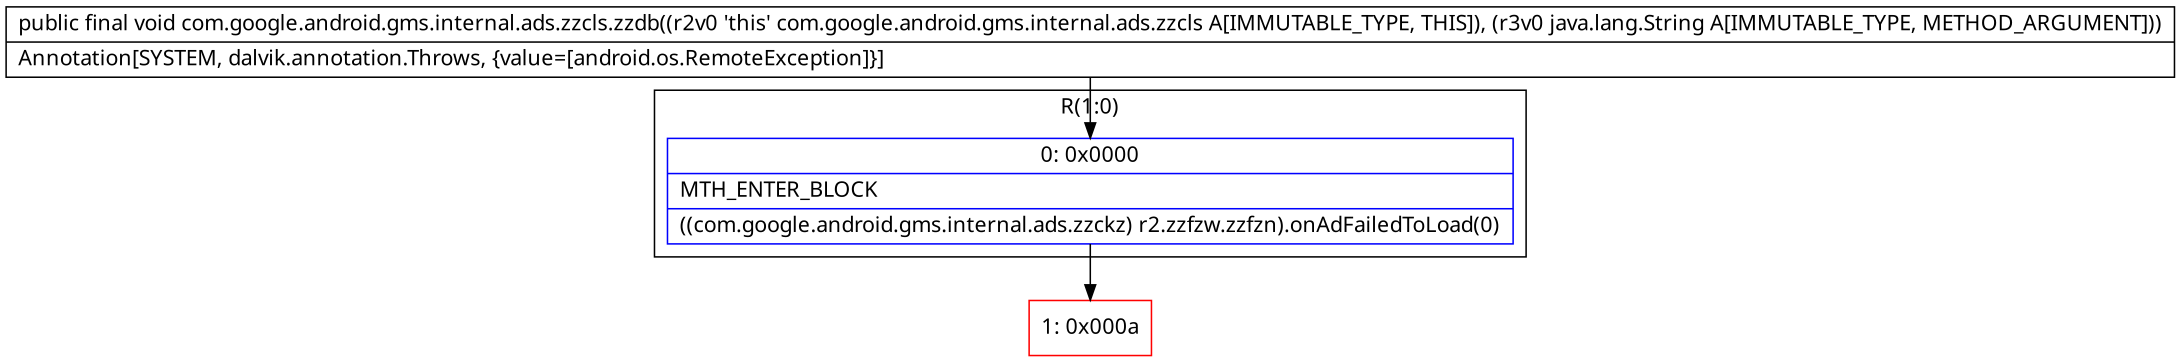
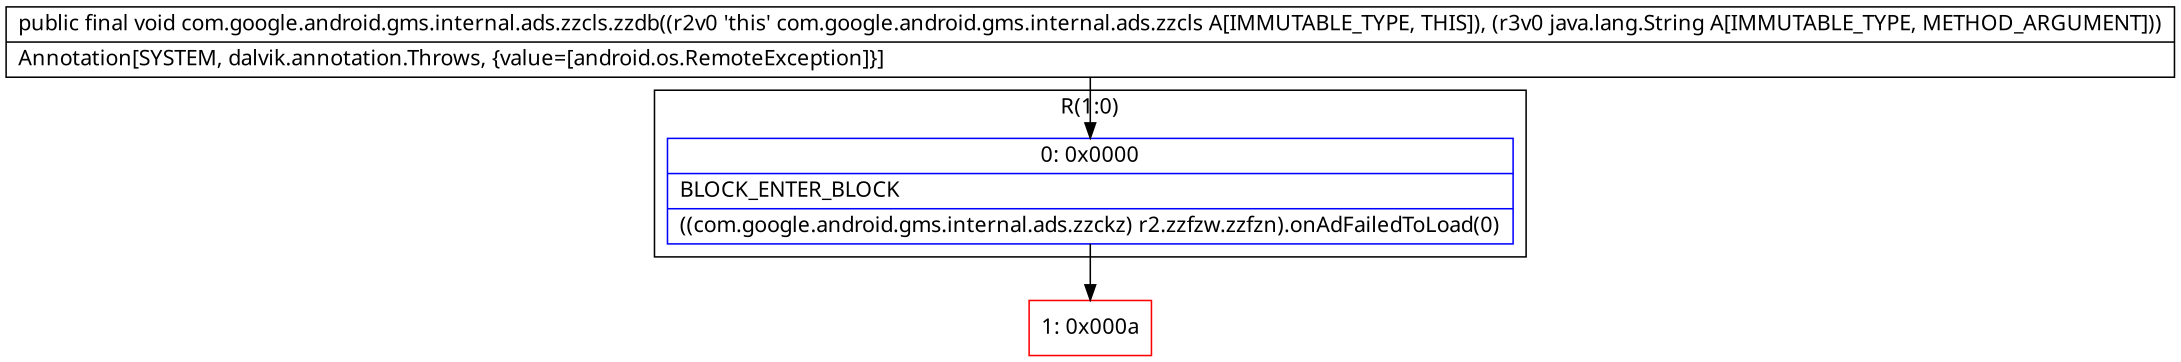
node "0: 0x0000": text "MTH_ENTER_BLOCK" -> "BLOCK_ENTER_BLOCK"
